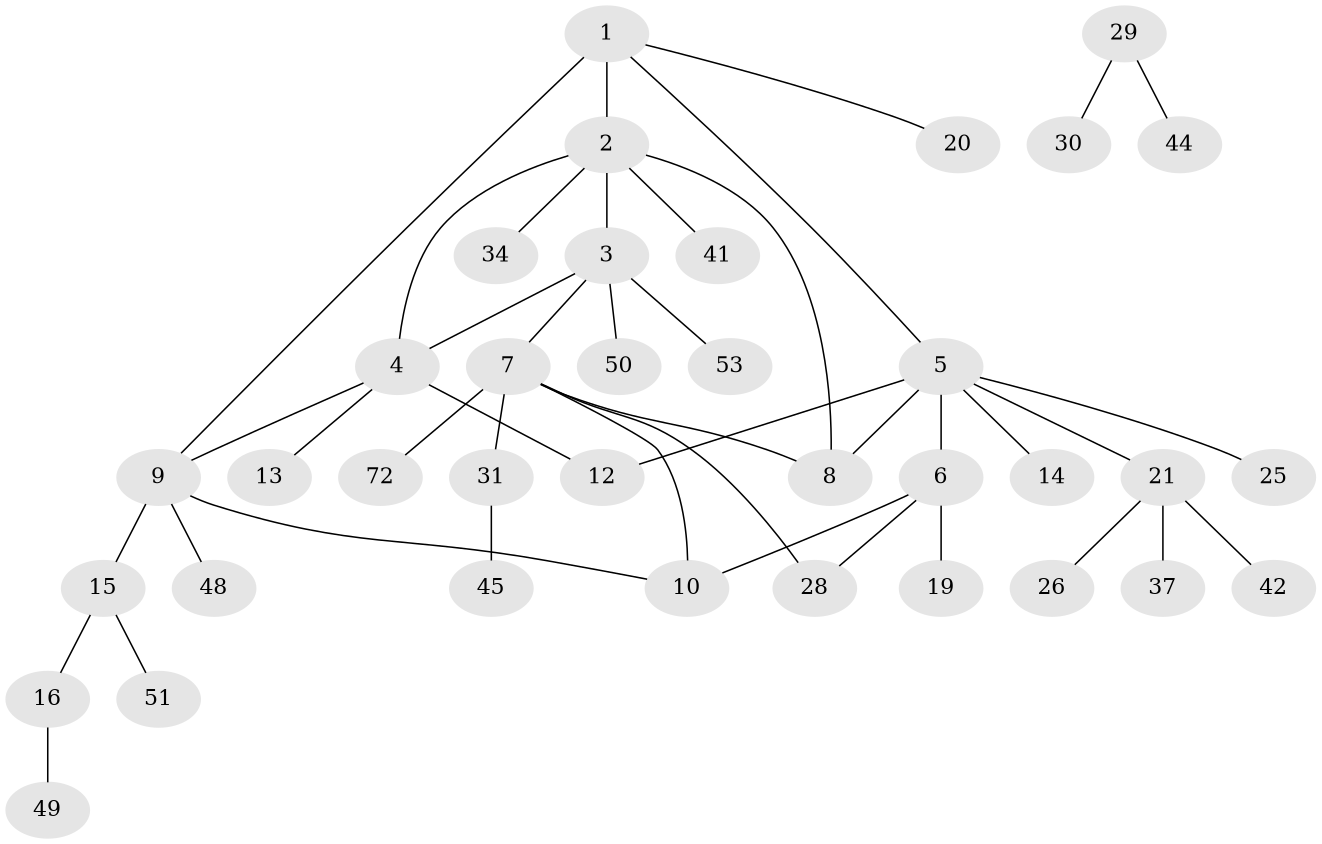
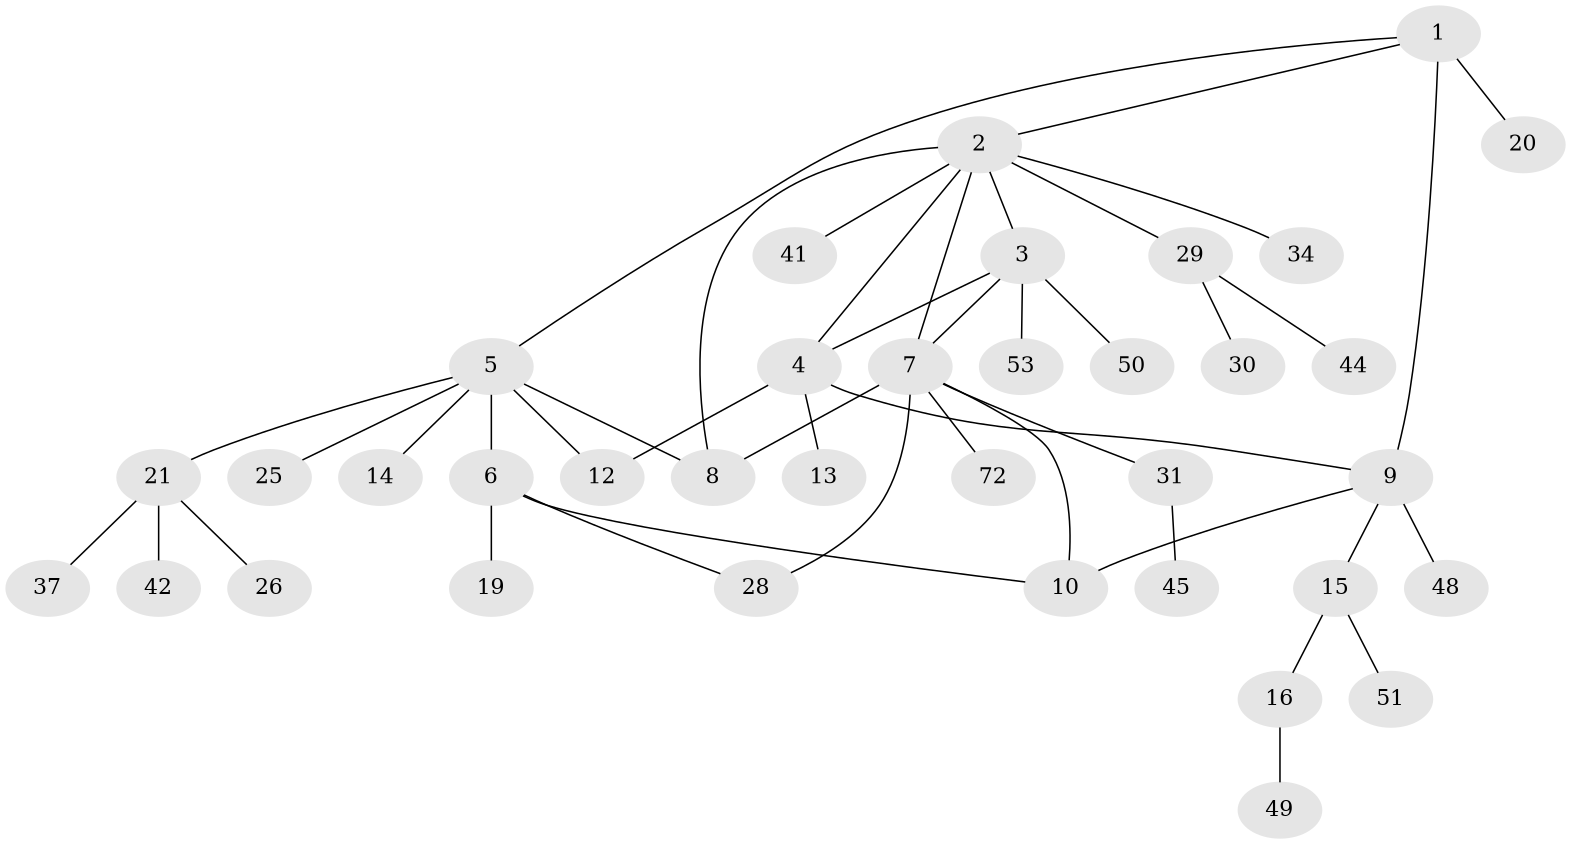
edge "2" -- "29": added
edge "2" -- "7": added
